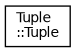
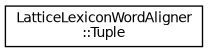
node "Tuple ::Tuple": label "Tuple ::Tuple" -> "LatticeLexiconWordAligner ::Tuple"
